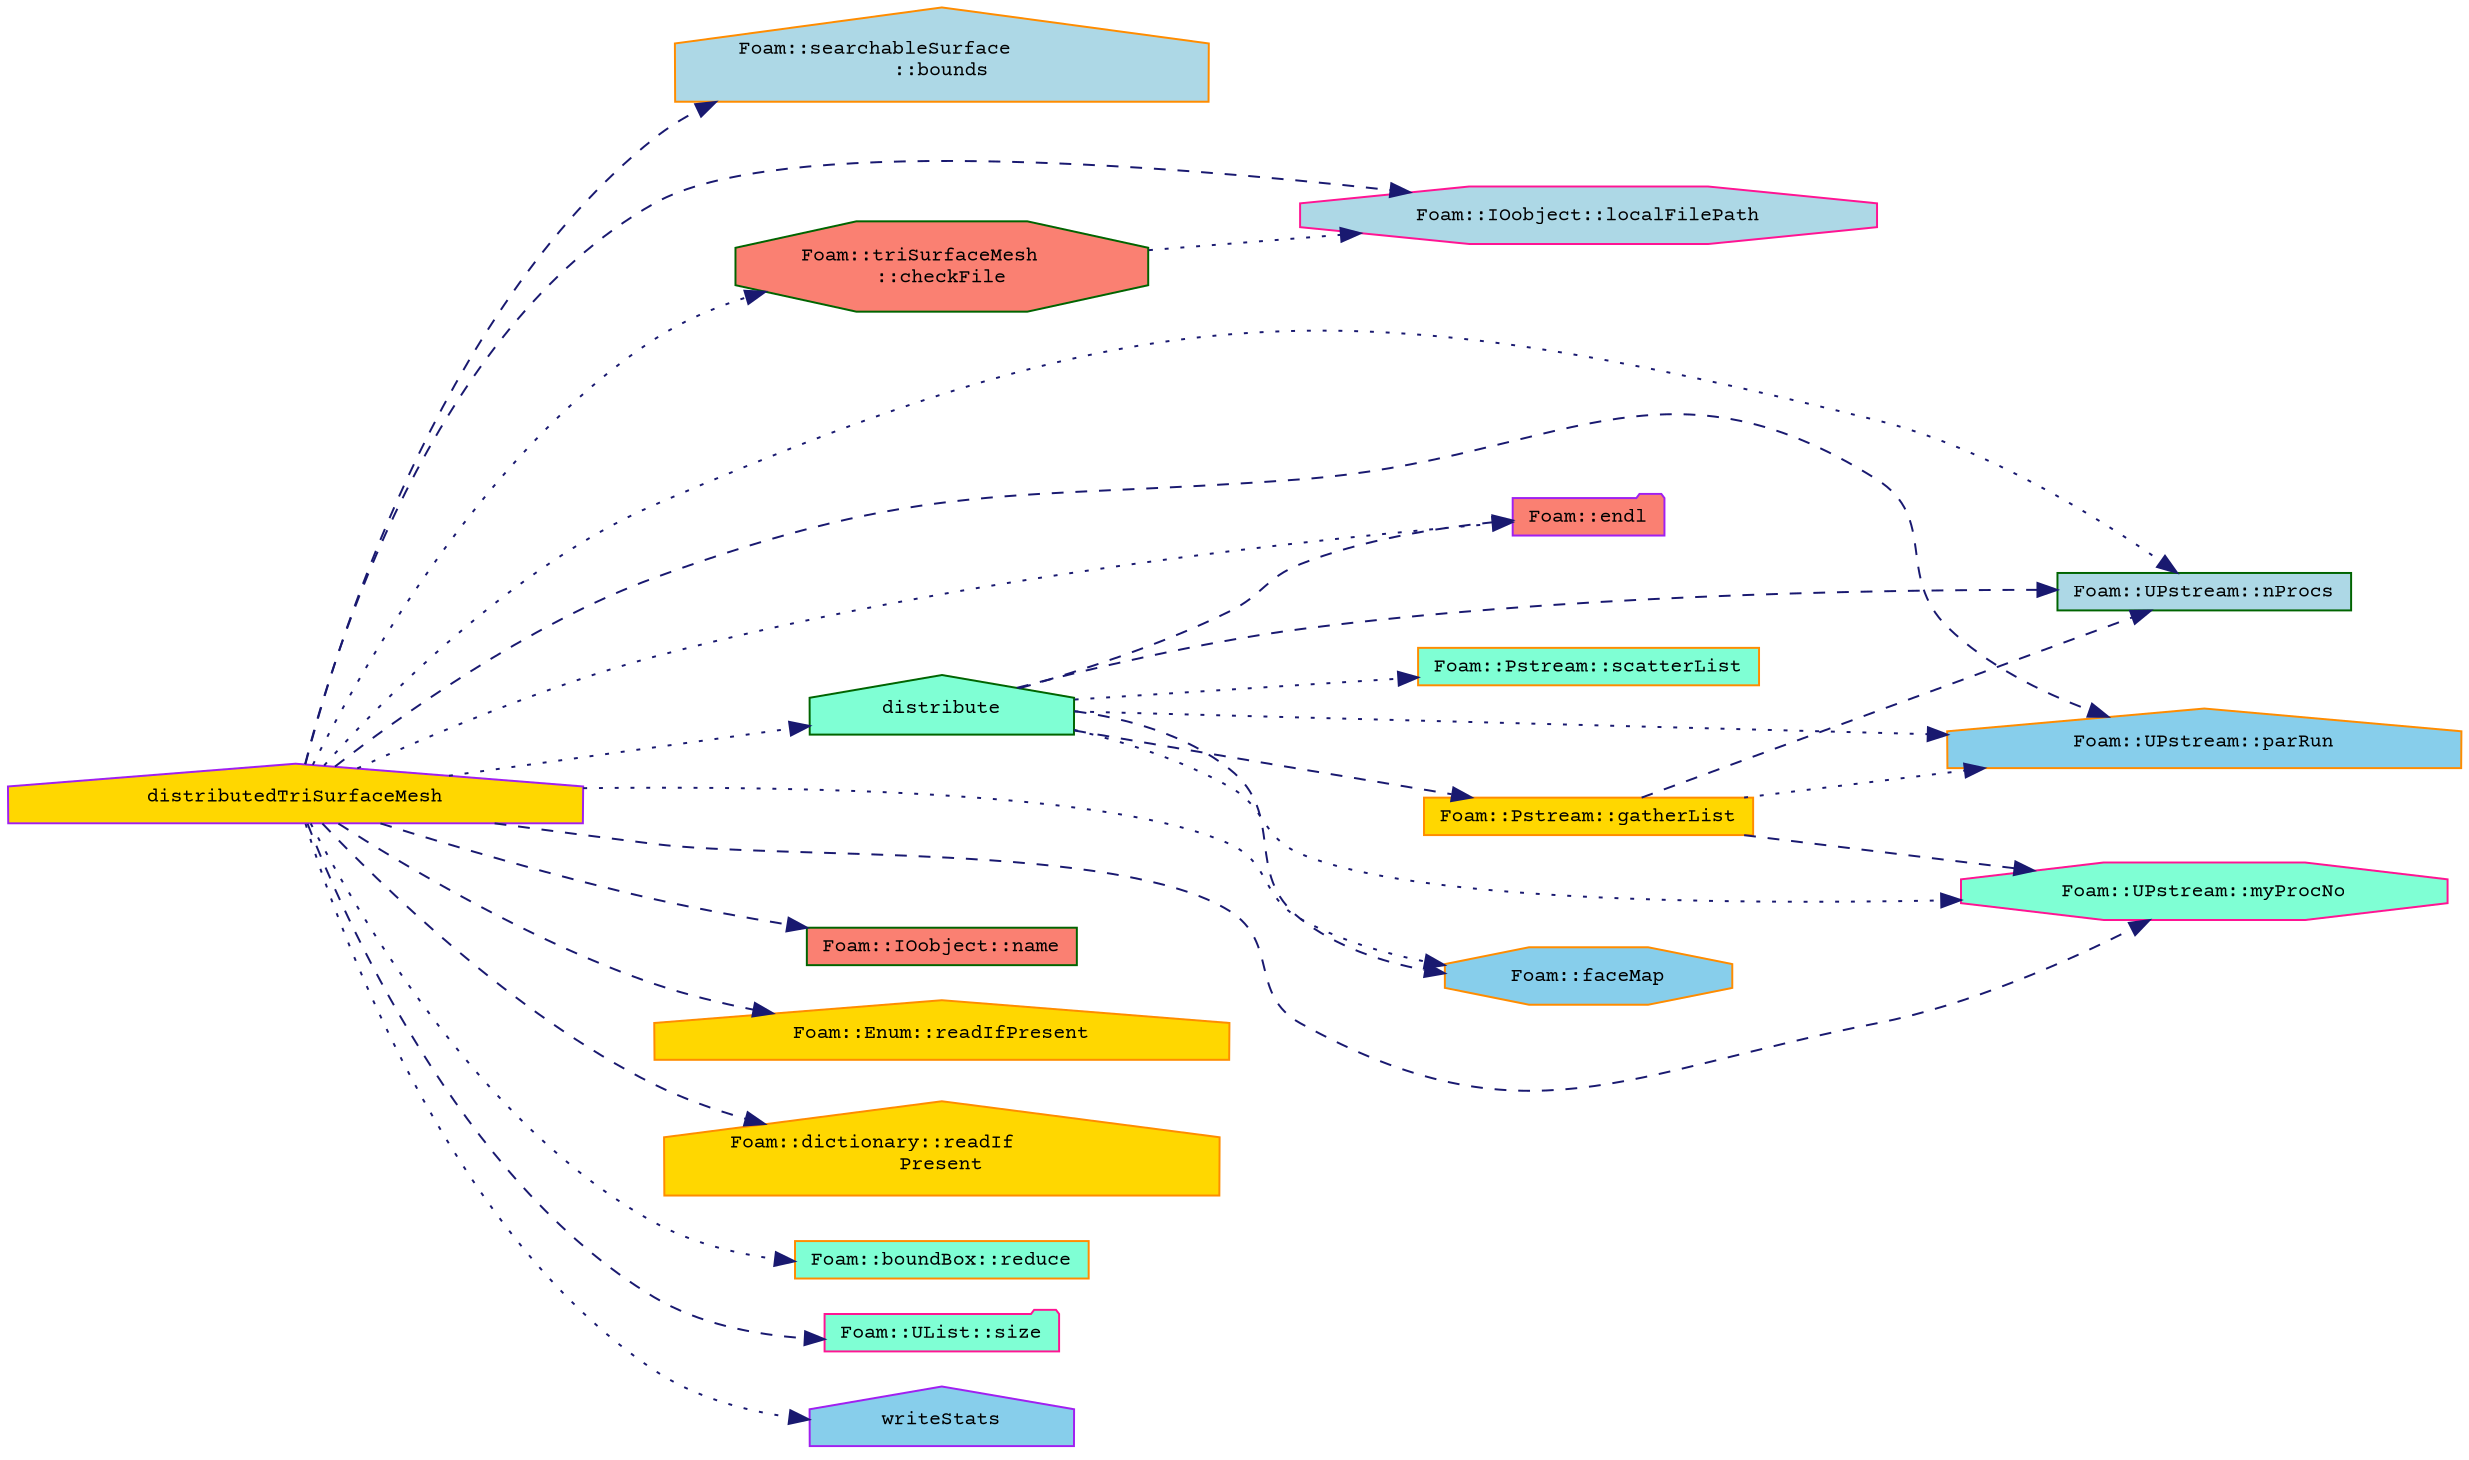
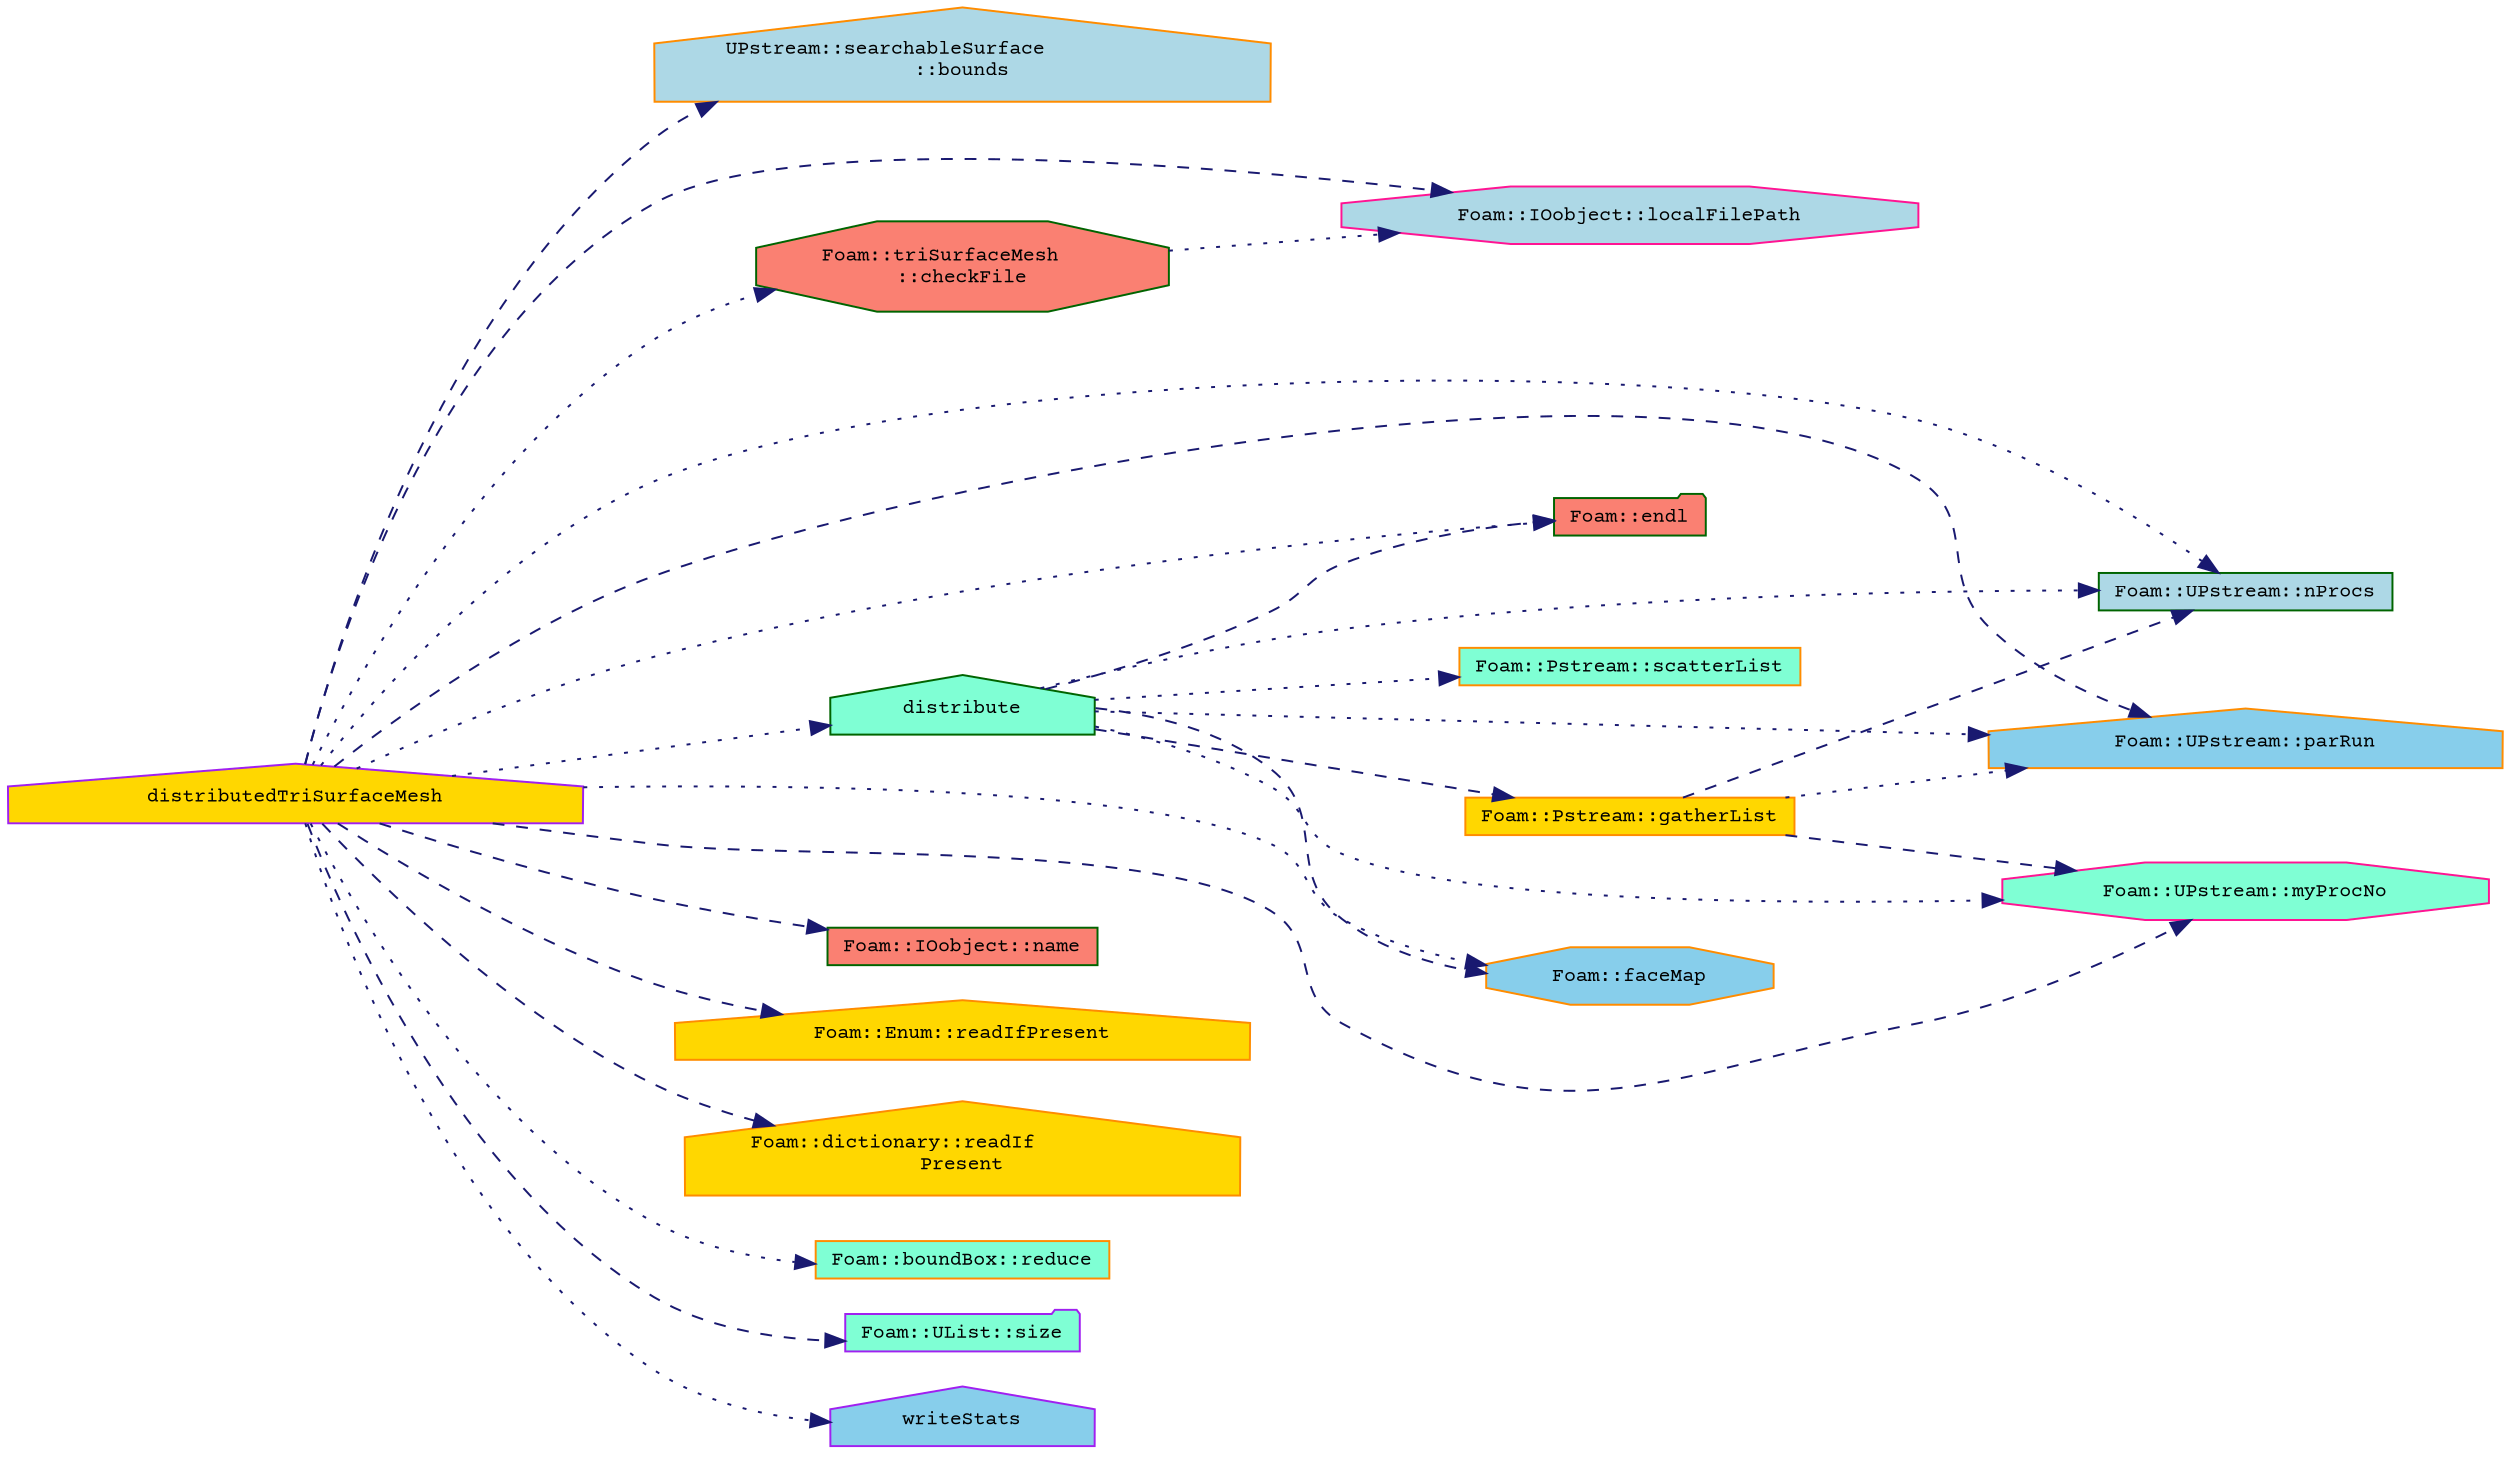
node "Foam::searchableSurface ::bounds": label "Foam::searchableSurface ::bounds" -> "UPstream::searchableSurface ::bounds"
node "Foam::endl": color purple -> darkgreen
edge "distribute" -> "Foam::UPstream::nProcs": style dashed -> dotted
node "Foam::UList::size": color deeppink -> purple
